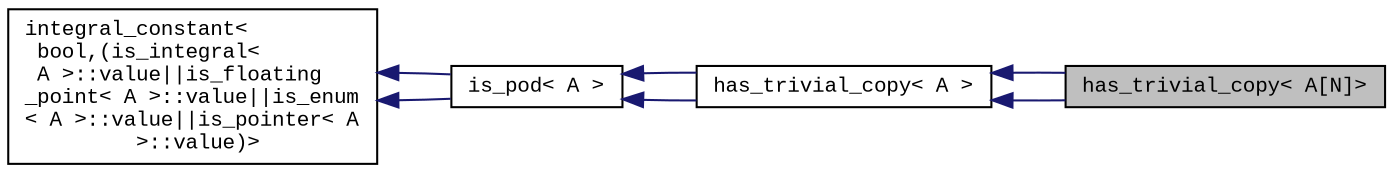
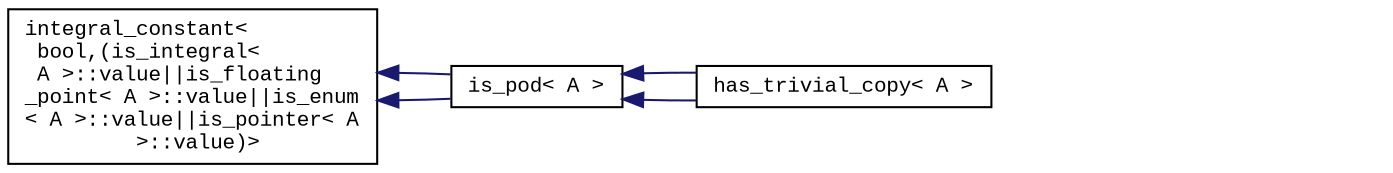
node "has_trivial_copy< A[N]>": removed
